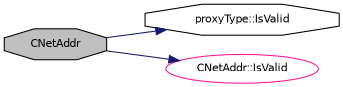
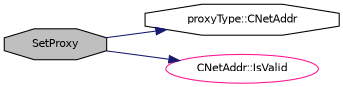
node "proxyType::IsValid": label "proxyType::IsValid" -> "proxyType::CNetAddr"
node "CNetAddr": label "CNetAddr" -> "SetProxy"
